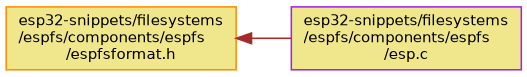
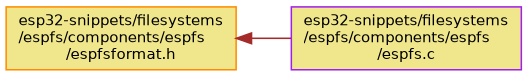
node "esp32-snippets/filesystems /espfs/components/espfs /esp.c": label "esp32-snippets/filesystems /espfs/components/espfs /esp.c" -> "esp32-snippets/filesystems /espfs/components/espfs /espfs.c"
